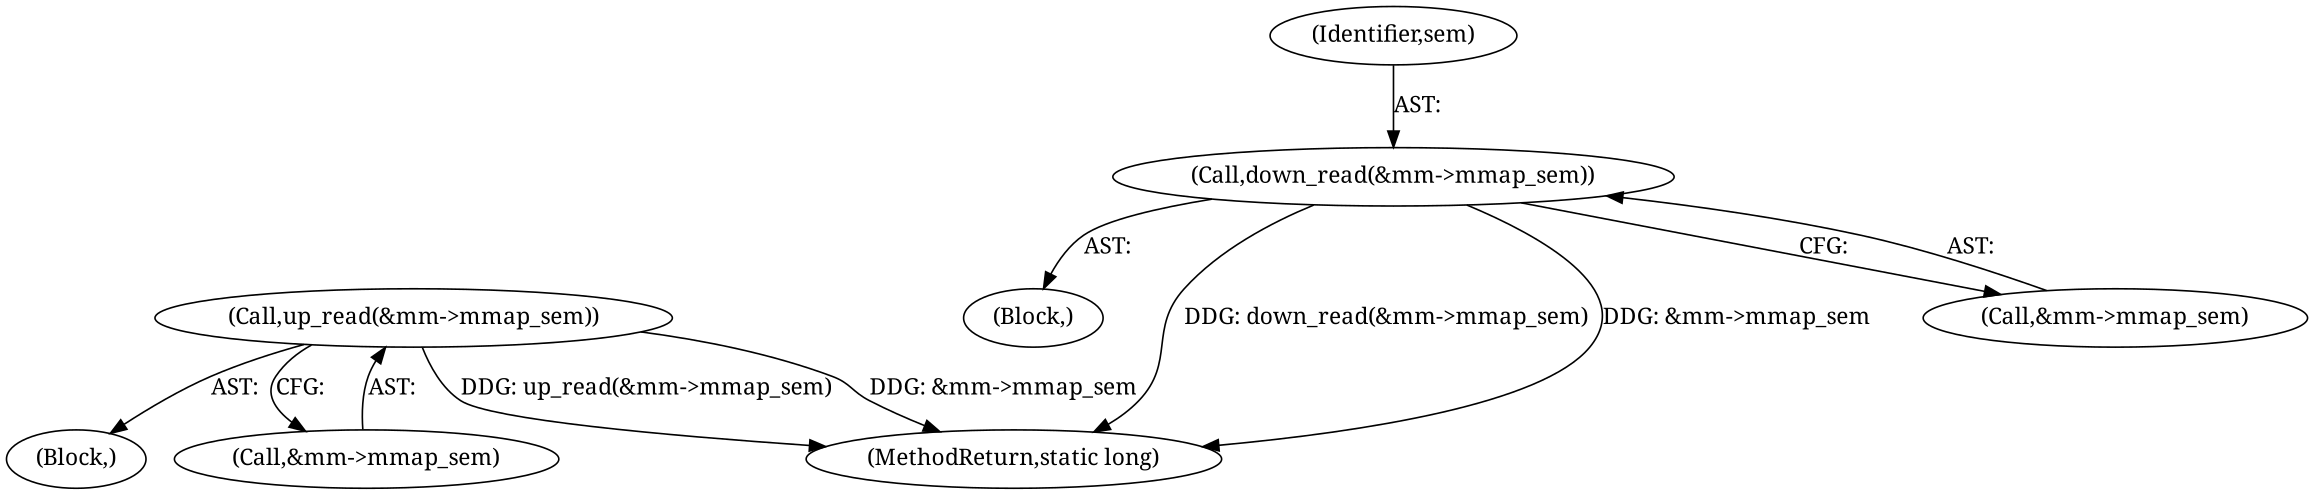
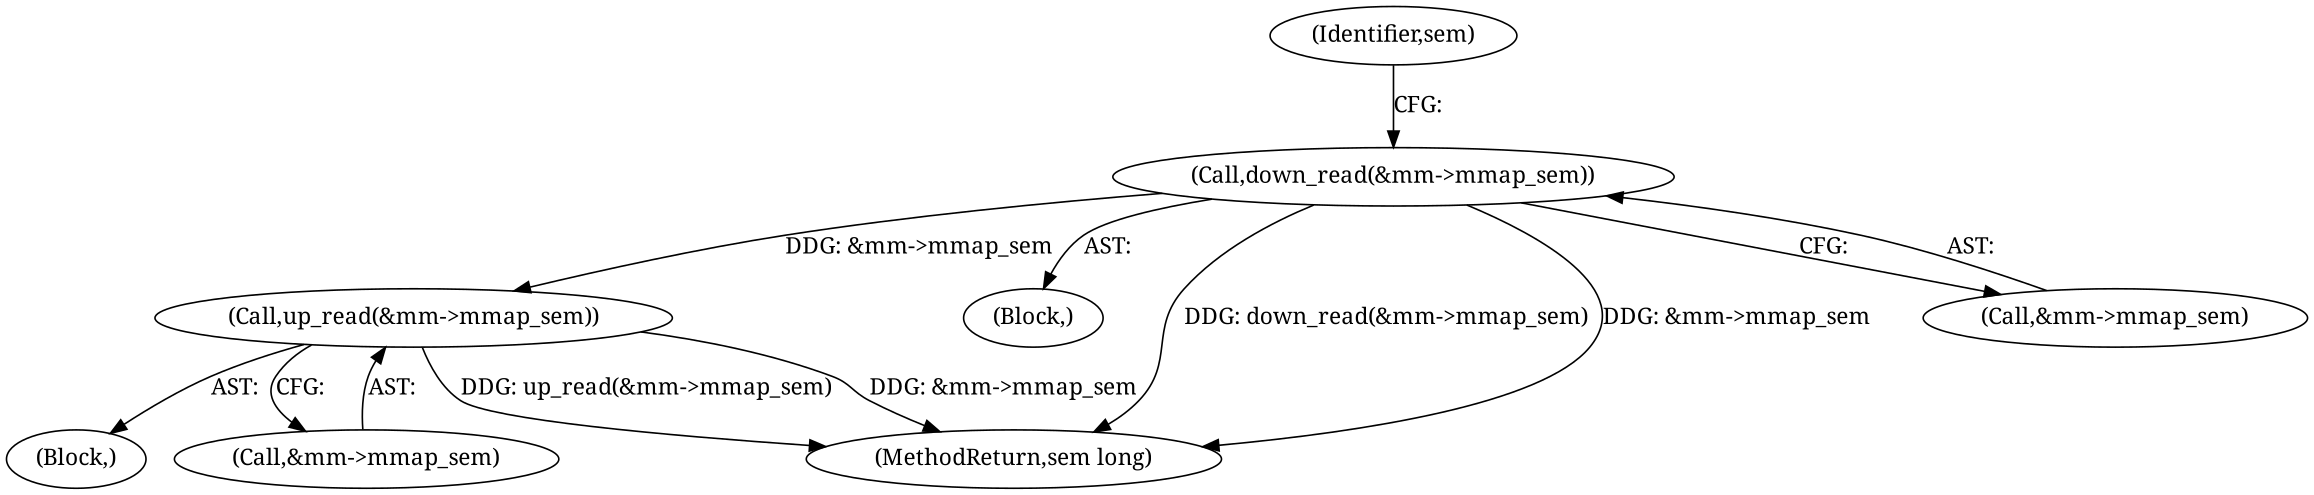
edge "(Identifier,sem)" -> "(Call,down_read(&mm->mmap_sem))": label "AST: " -> "CFG: "
edge "(Call,down_read(&mm->mmap_sem))" -> "(Call,up_read(&mm->mmap_sem))": added, label "DDG: &mm->mmap_sem"
node "(MethodReturn,static long)": label "(MethodReturn,static long)" -> "(MethodReturn,sem long)"
